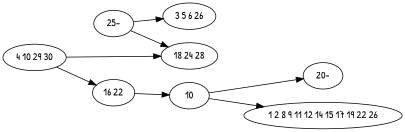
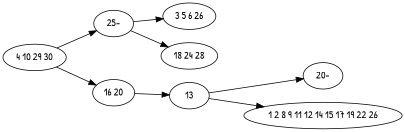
edge "4 10 29 30" -> "18 24 28": now "4 10 29 30" -> "25-"
node "16 22": label "16 22" -> "16 20"
node "10": label "10" -> "13"
